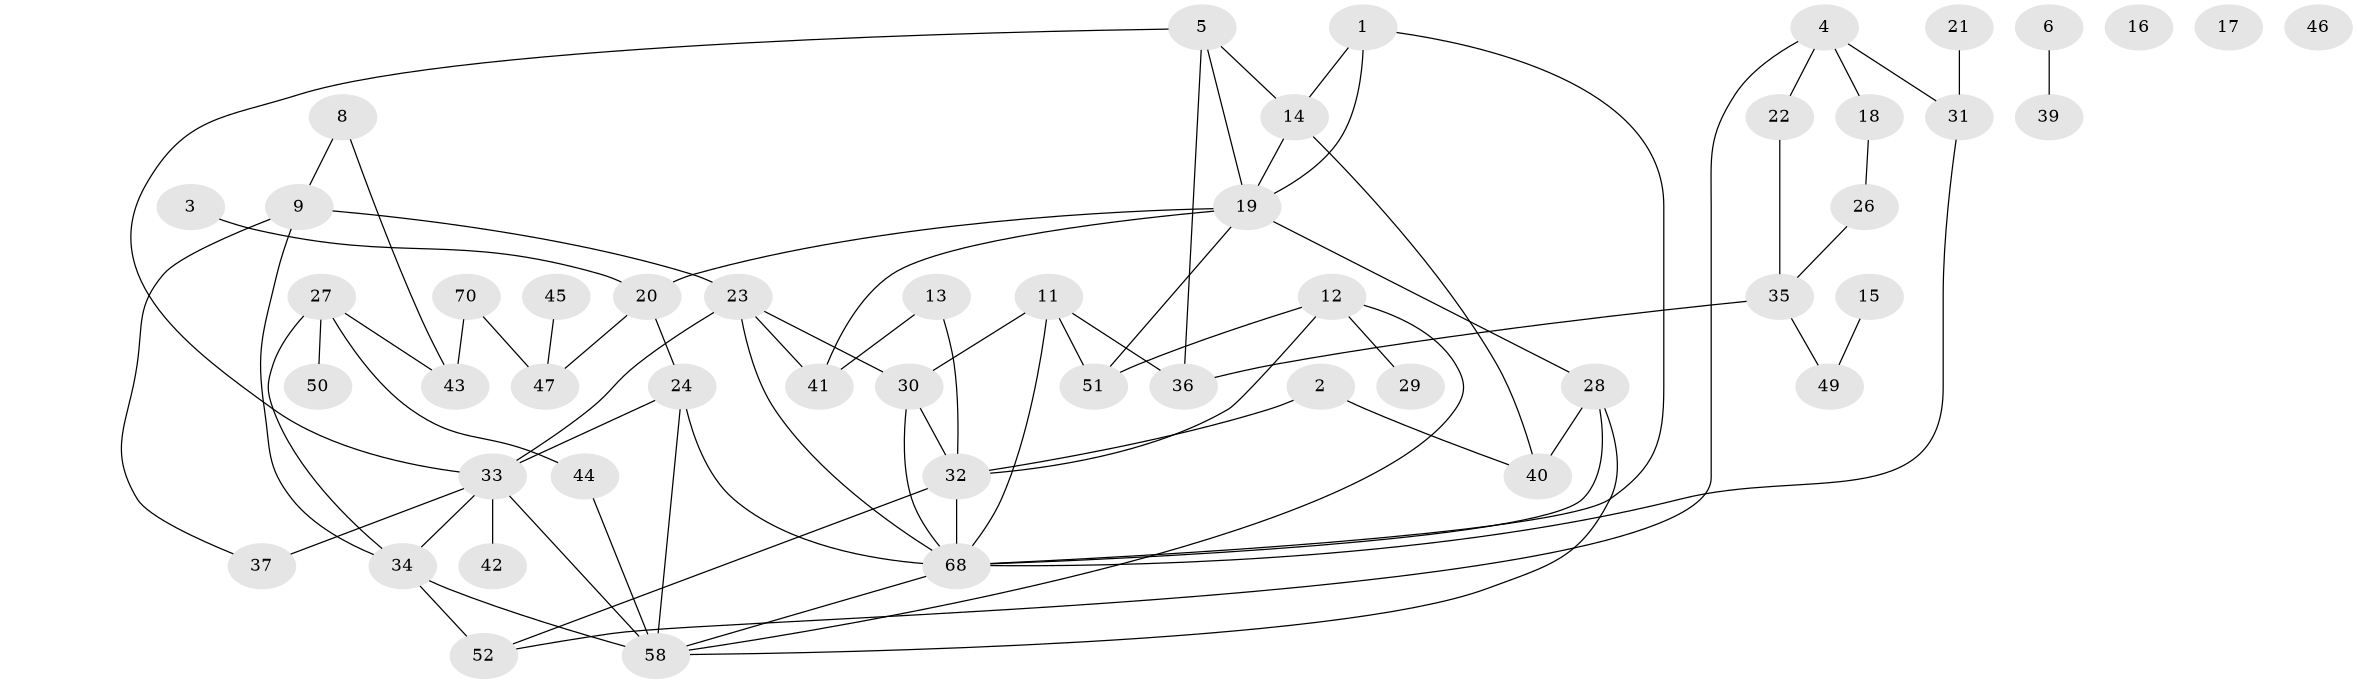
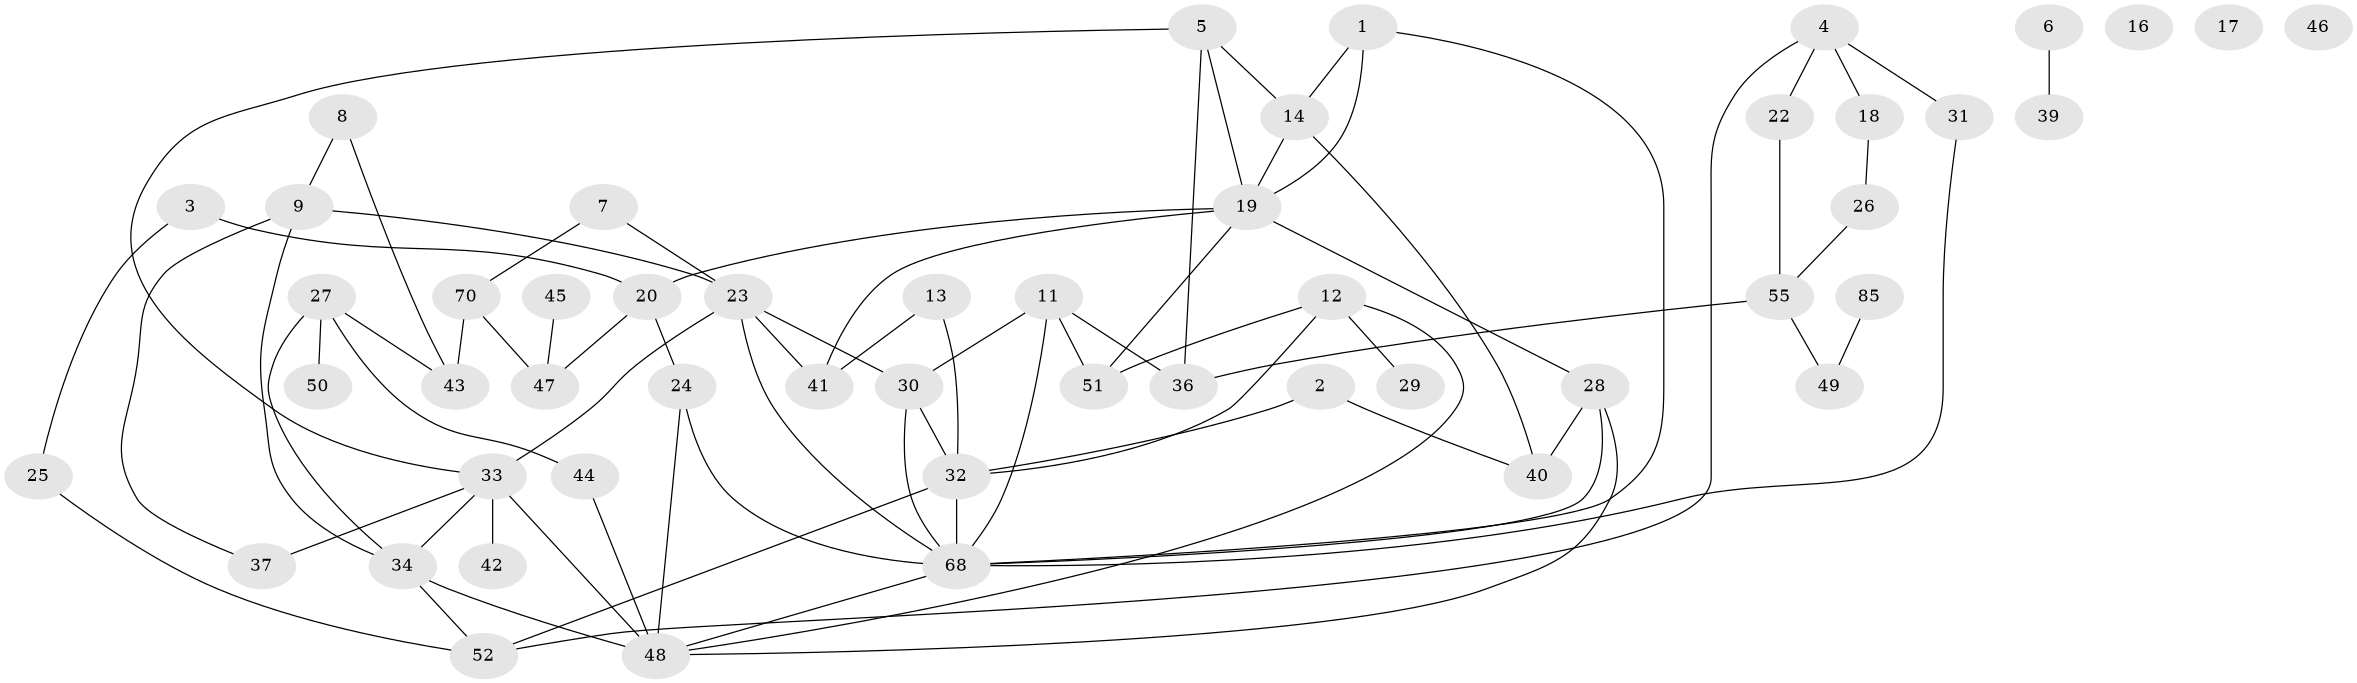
node "21": removed
node "7": added
node "35": label "35" -> "55"
node "15": label "15" -> "85"
edge "24" -- "33": removed
node "25": added
node "58": label "58" -> "48"
